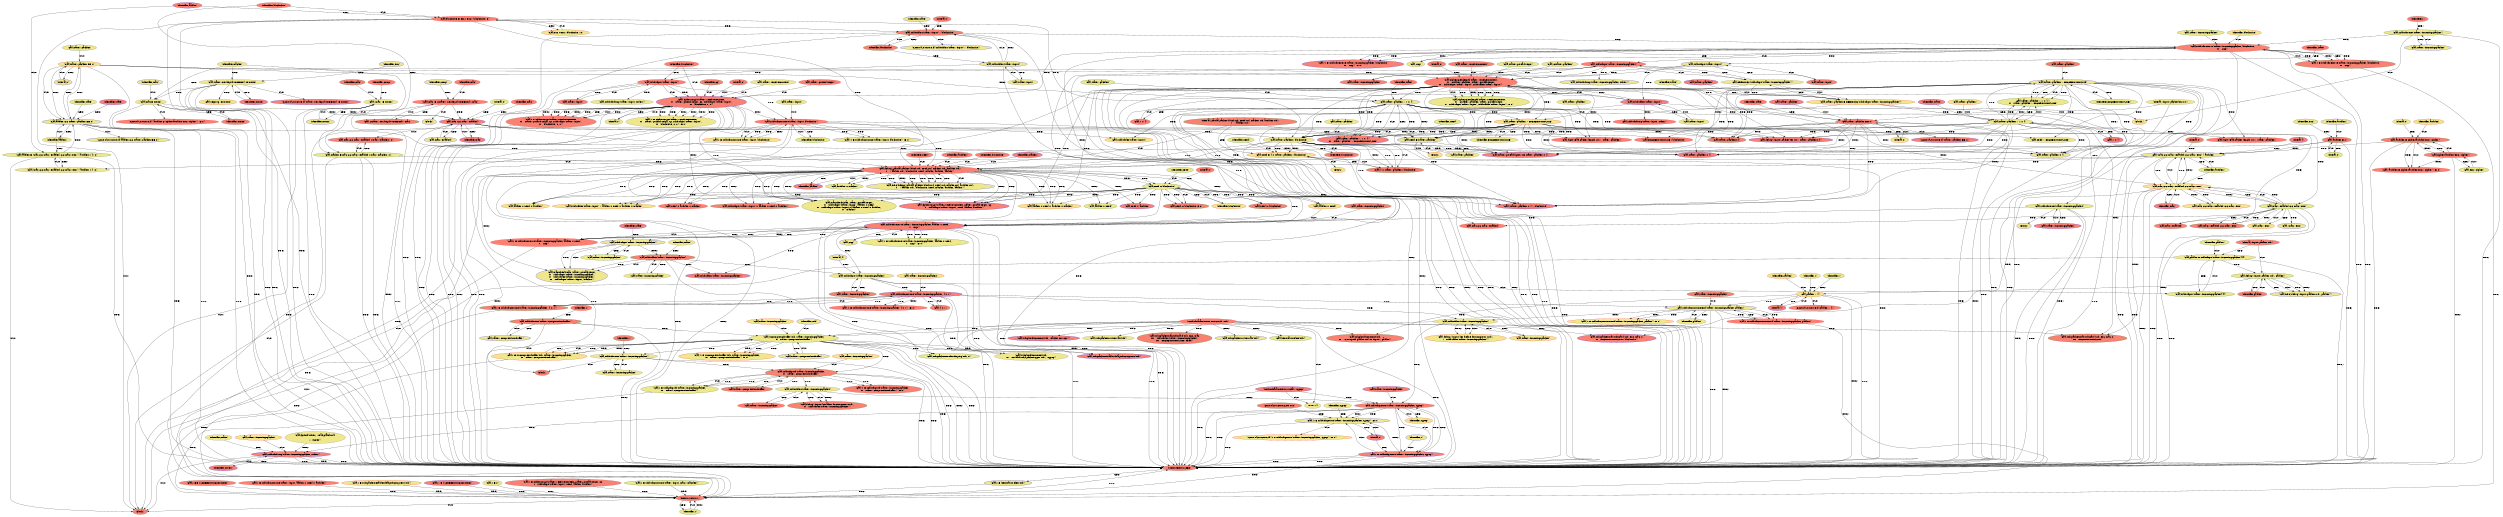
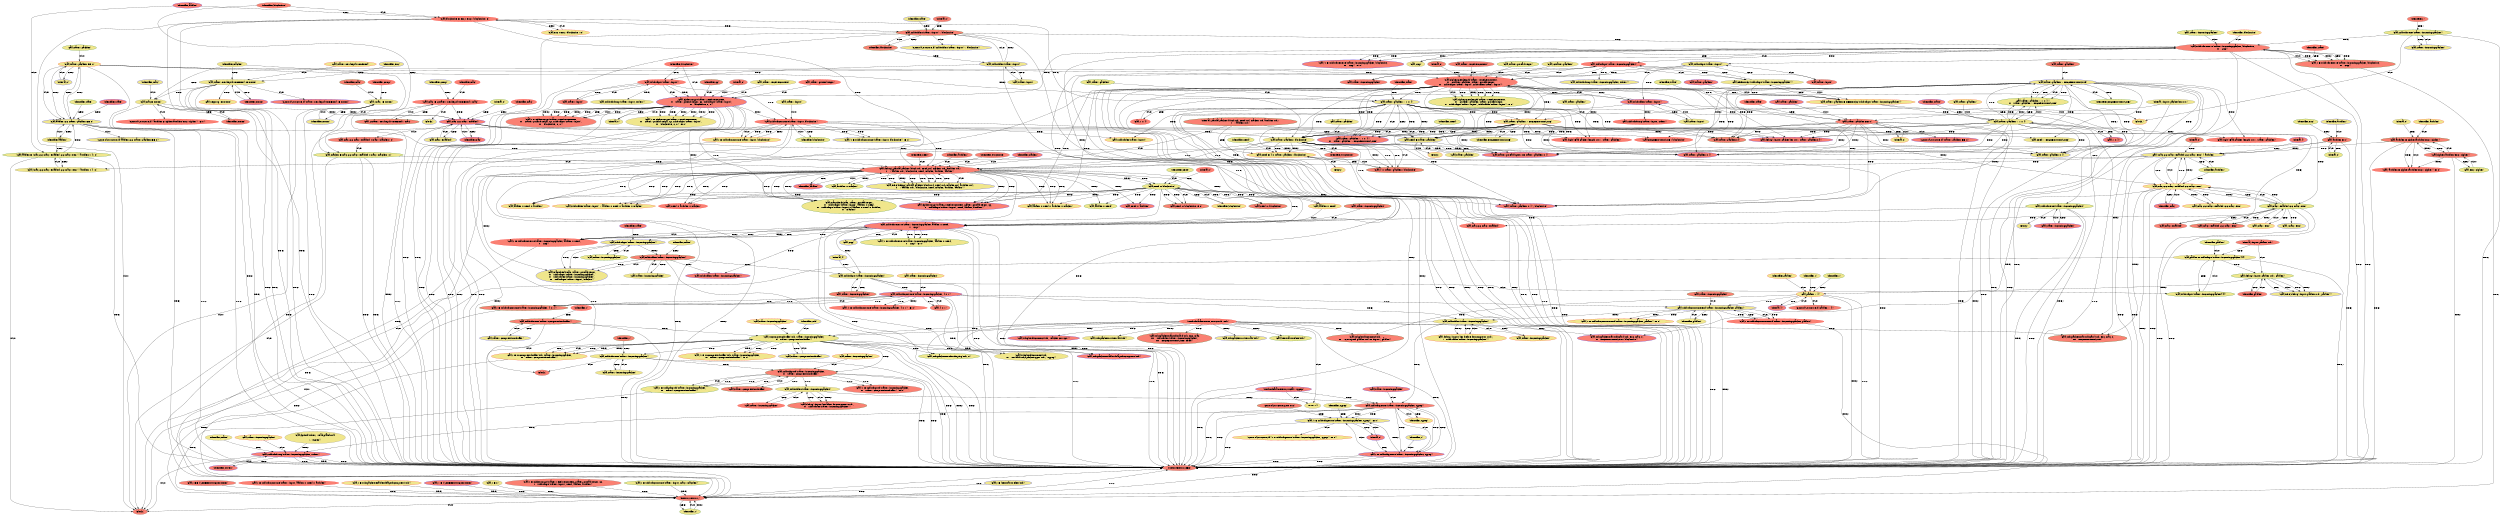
node "(Call,state->newkeys[MODE_IN])": added
edge "(Call,maclen = mac && mac->enabled ? mac->mac_len : 0)" -> "(Call,mac && mac->enabled ? mac->mac_len : 0)": removed, label "CFG:"
node "(Call,sshbuf_ptr(state->input) + aadlen + need + authlen)": removed
edge "(MethodReturn,RET)" -> "(Call,r = kex_start_rekex(ssh))": now "(MethodReturn,RET)" -> "(Return,return r;)"
